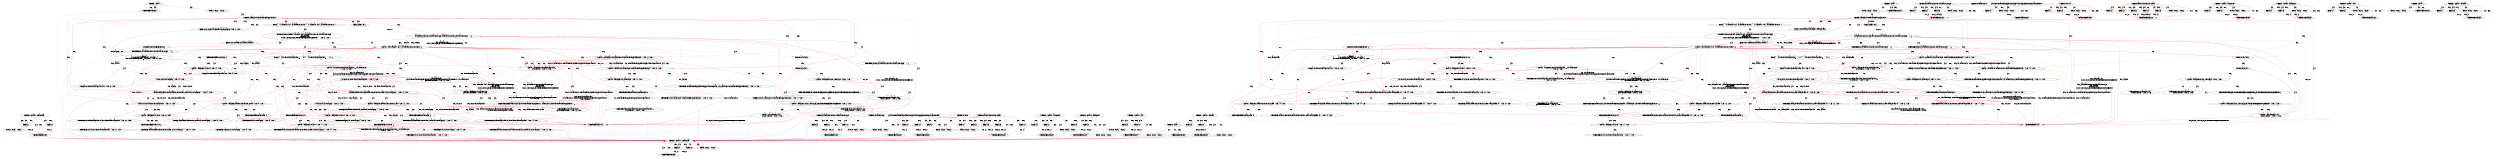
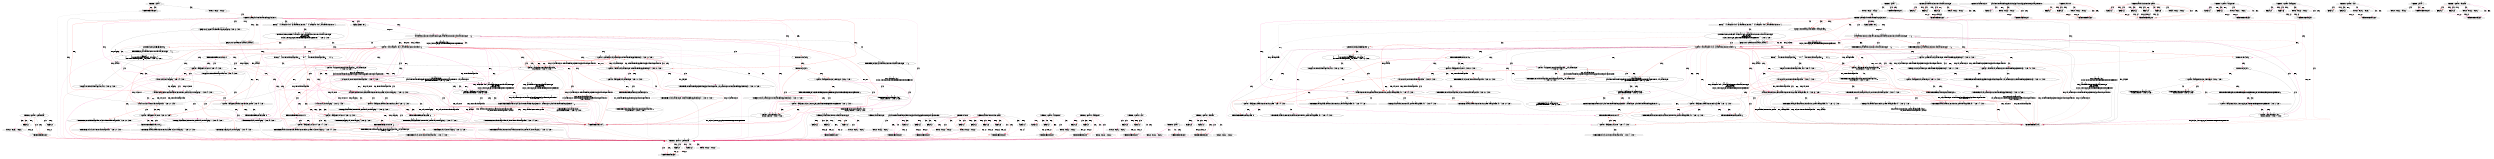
edge "<(std.move,std::move(mapping))<SUB>19</SUB>>" -> "<(IDENTIFIER,mapping,std::move(mapping))<SUB>19</SUB>>": added, label "AST:"
